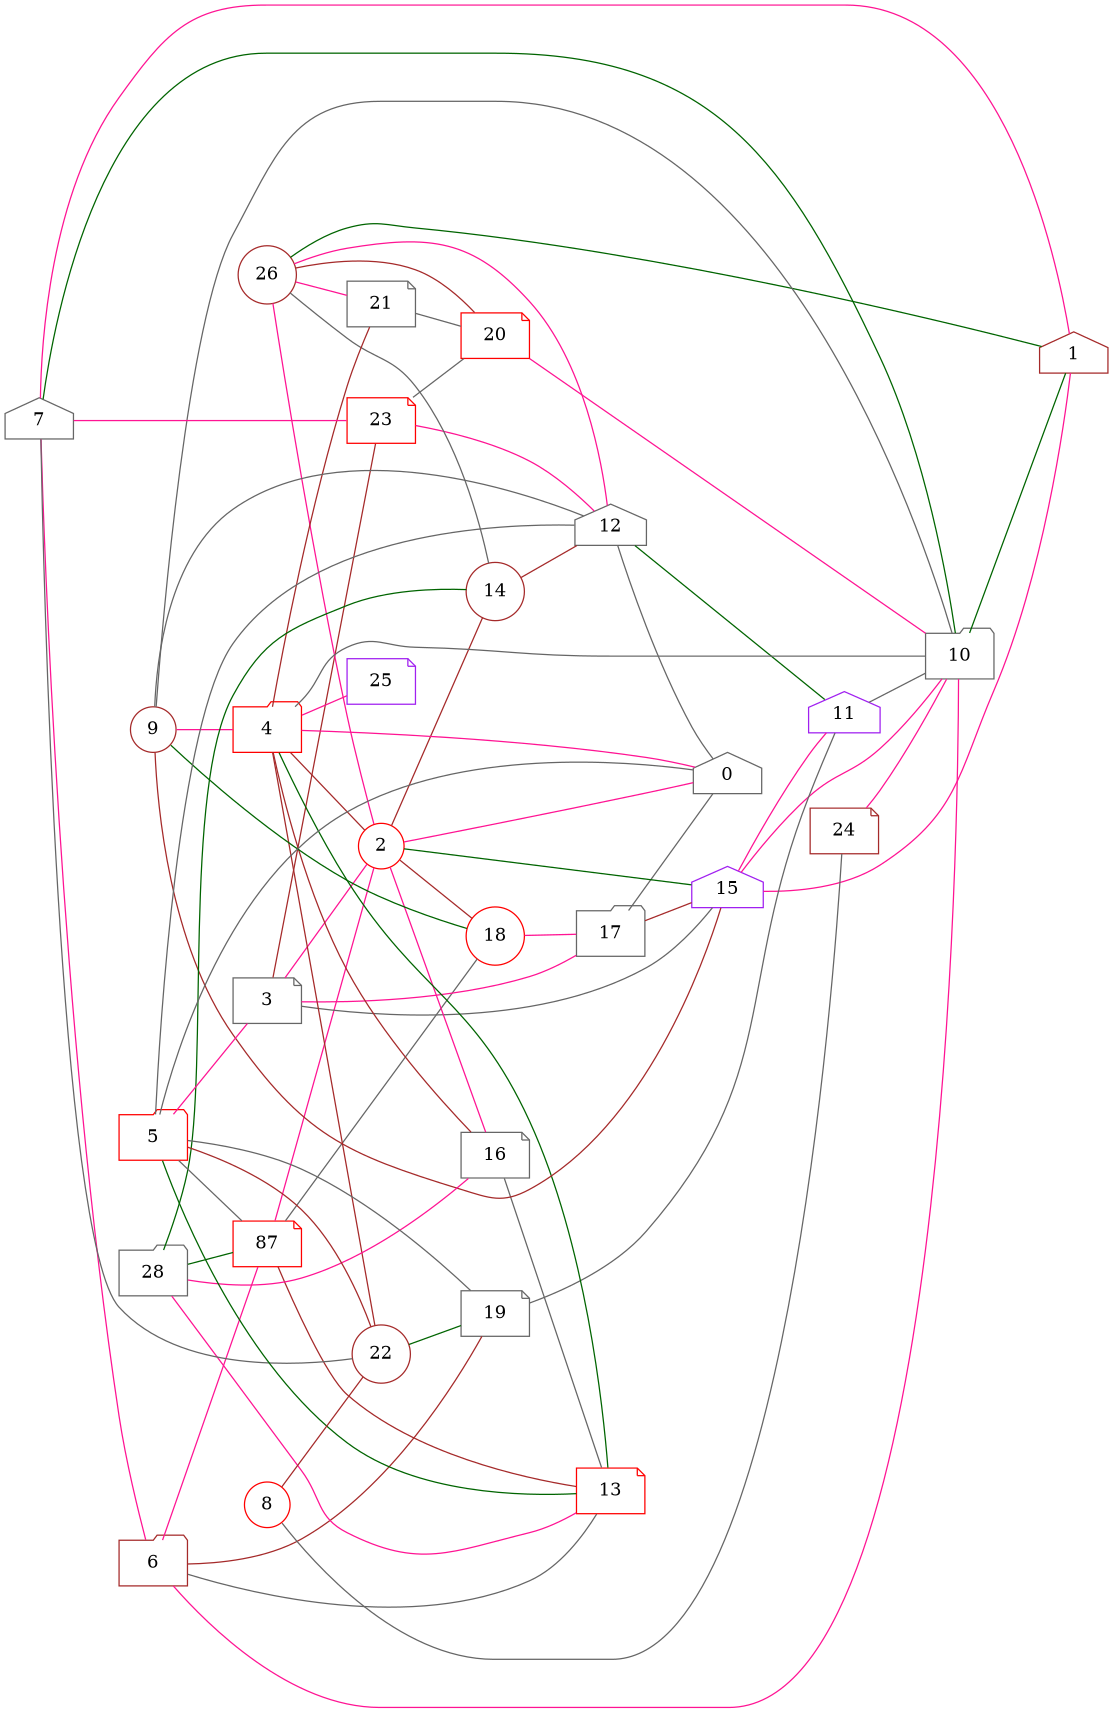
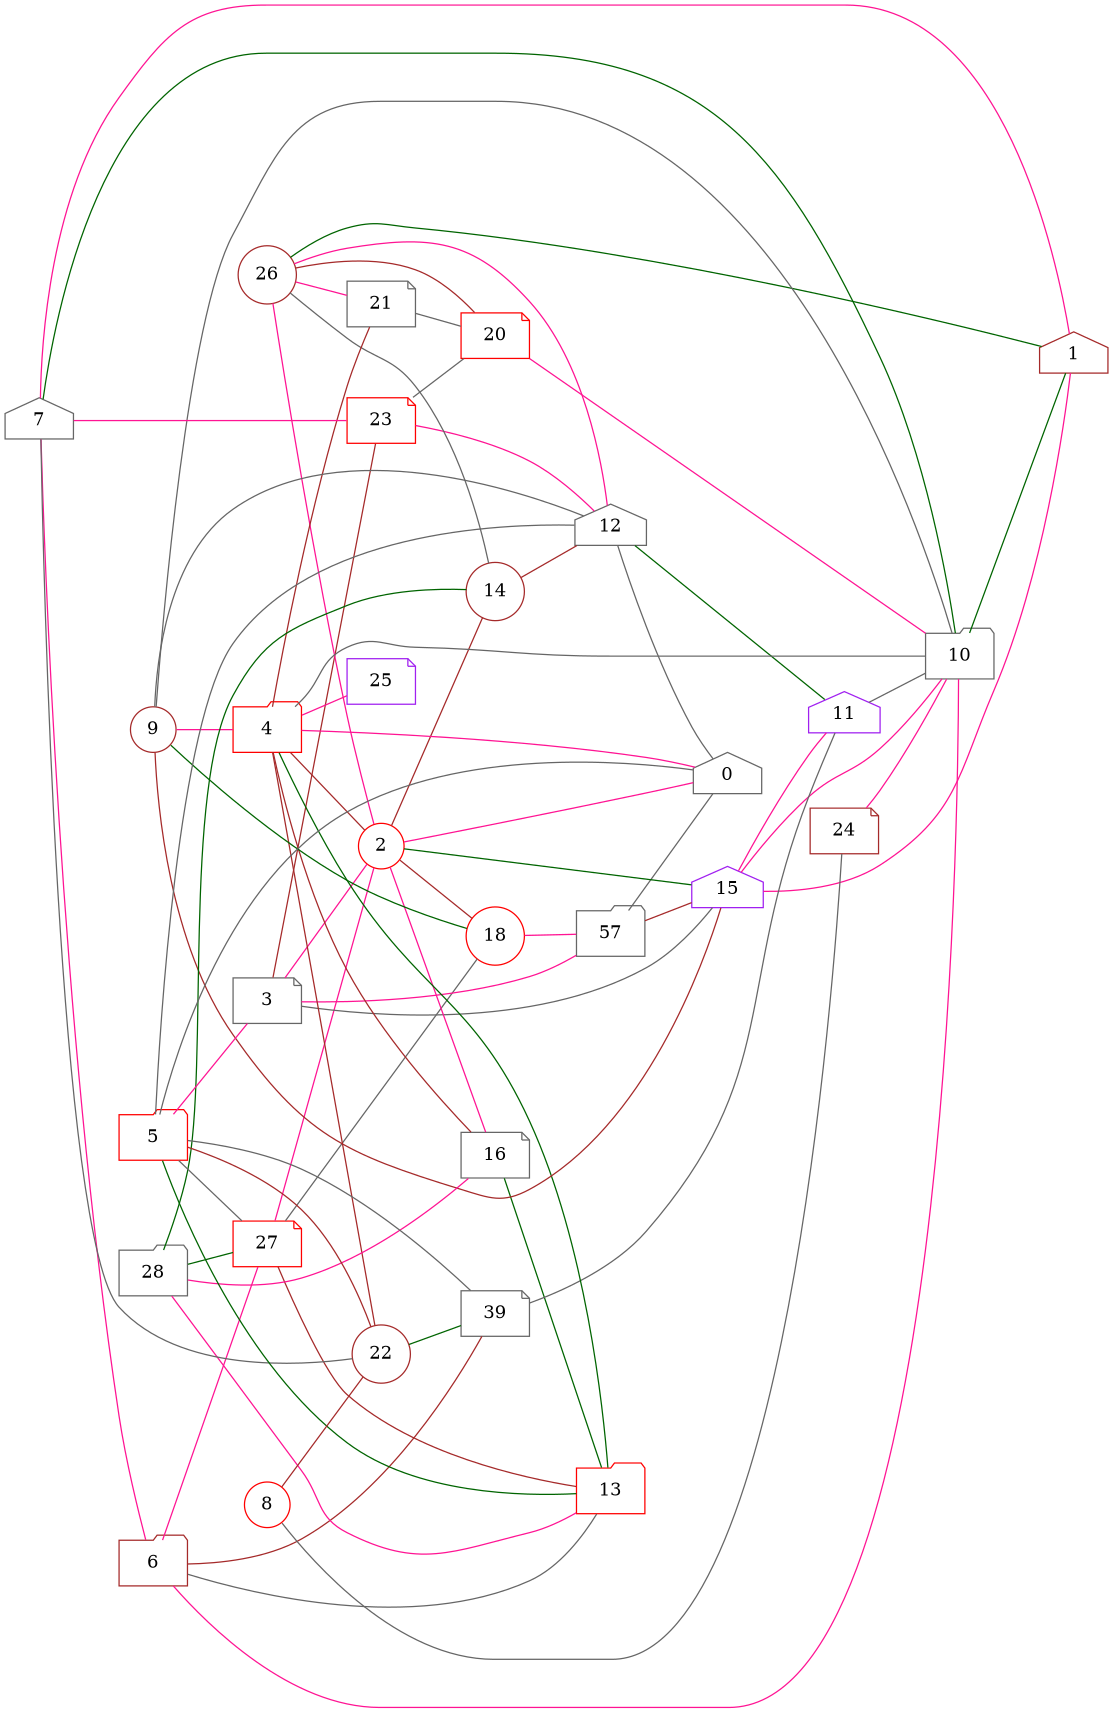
node "17": label "17" -> "57"
node "87": label "87" -> "27"
node "19": label "19" -> "39"
edge "16" -- "13": color gray40 -> darkgreen
node "13": shape note -> folder
